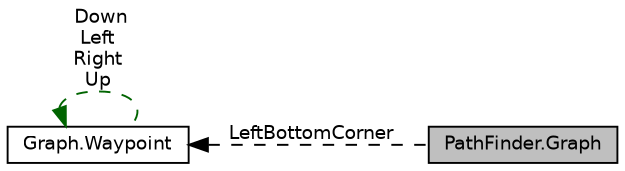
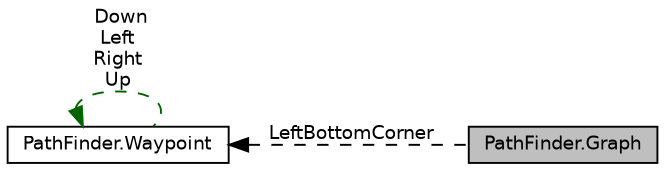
node "Graph.Waypoint": label "Graph.Waypoint" -> "PathFinder.Waypoint"
